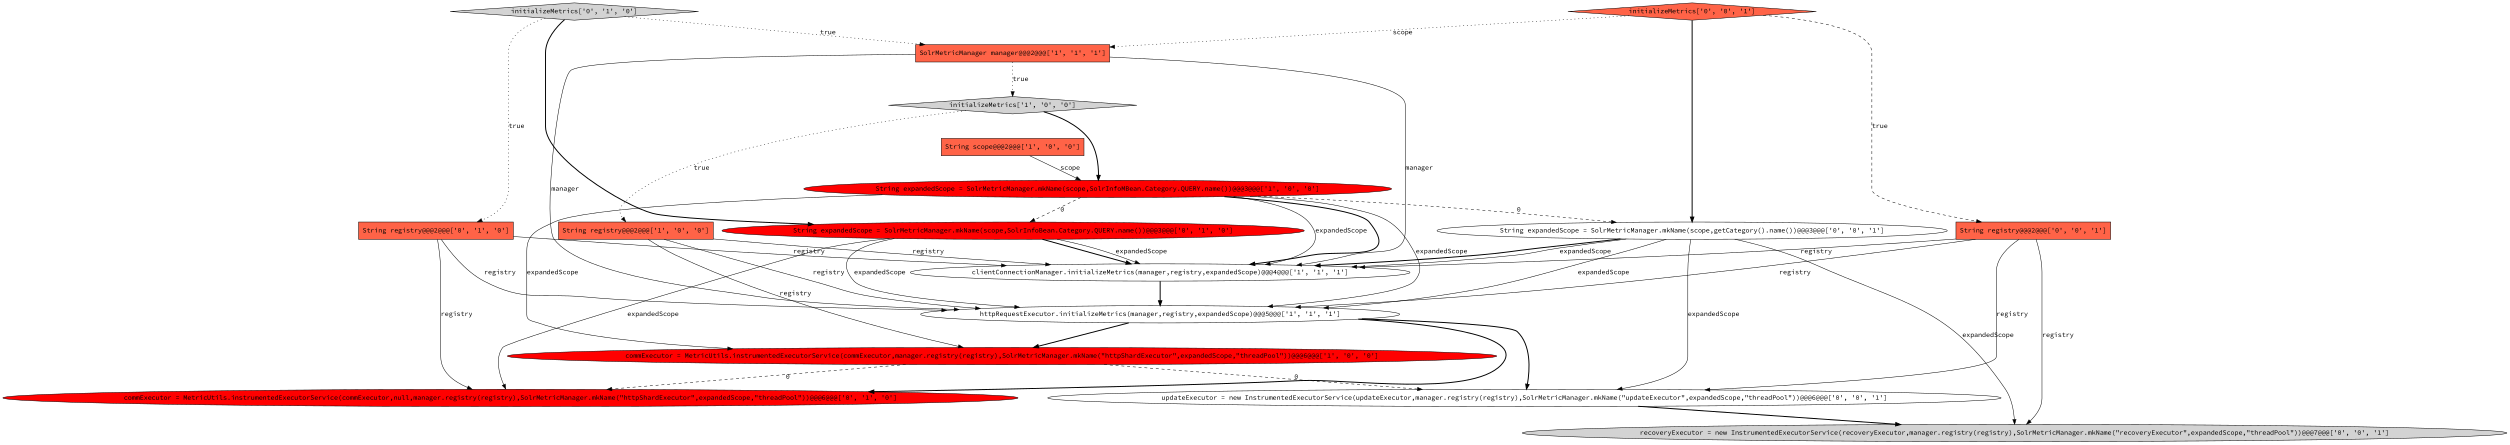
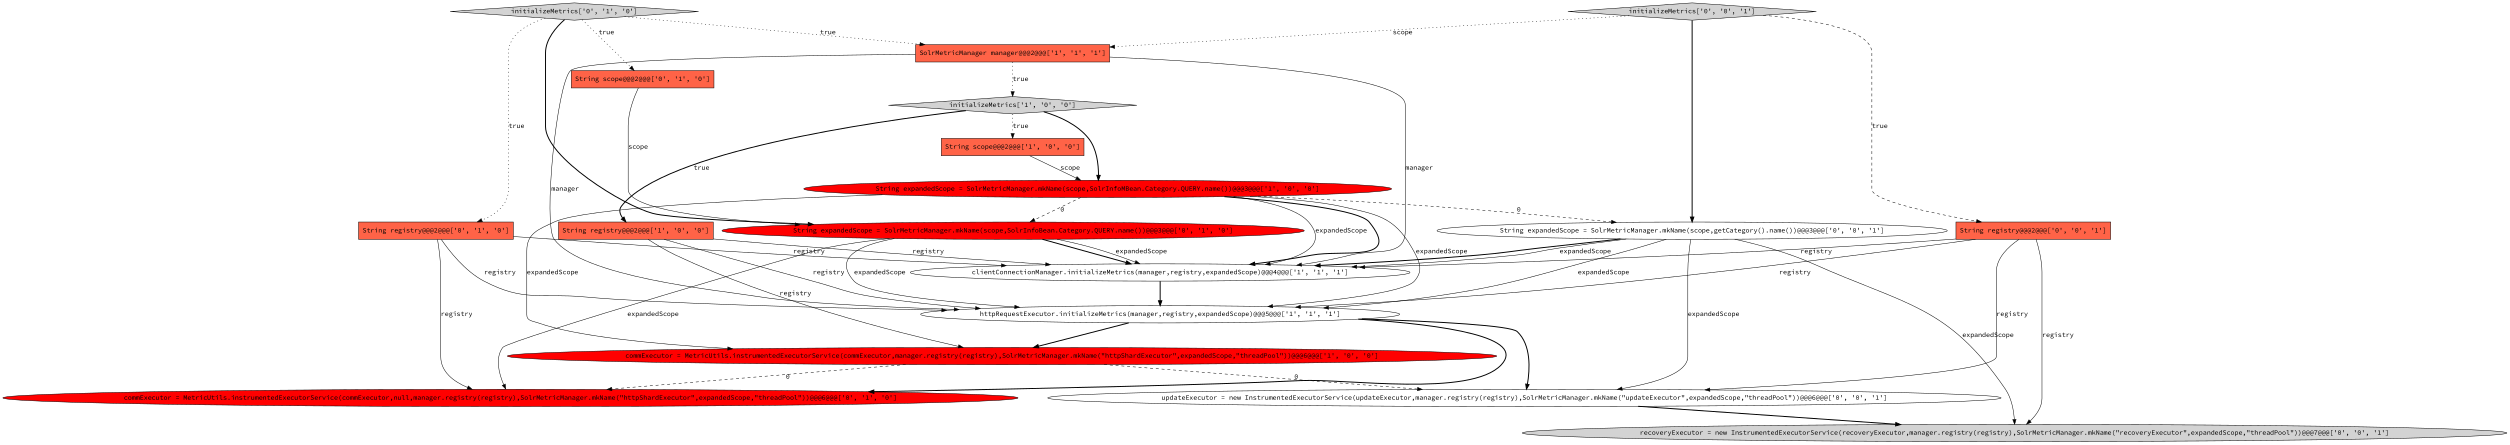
node "initializeMetrics['0', '0', '1']": fillcolor tomato -> lightgray
node "String scope@@@2@@@['0', '1', '0']": added
edge "initializeMetrics['1', '0', '0']" -> "String scope@@@2@@@['1', '0', '0']": added, label "true"
edge "initializeMetrics['1', '0', '0']" -> "String registry@@@2@@@['1', '0', '0']": style dotted -> bold
